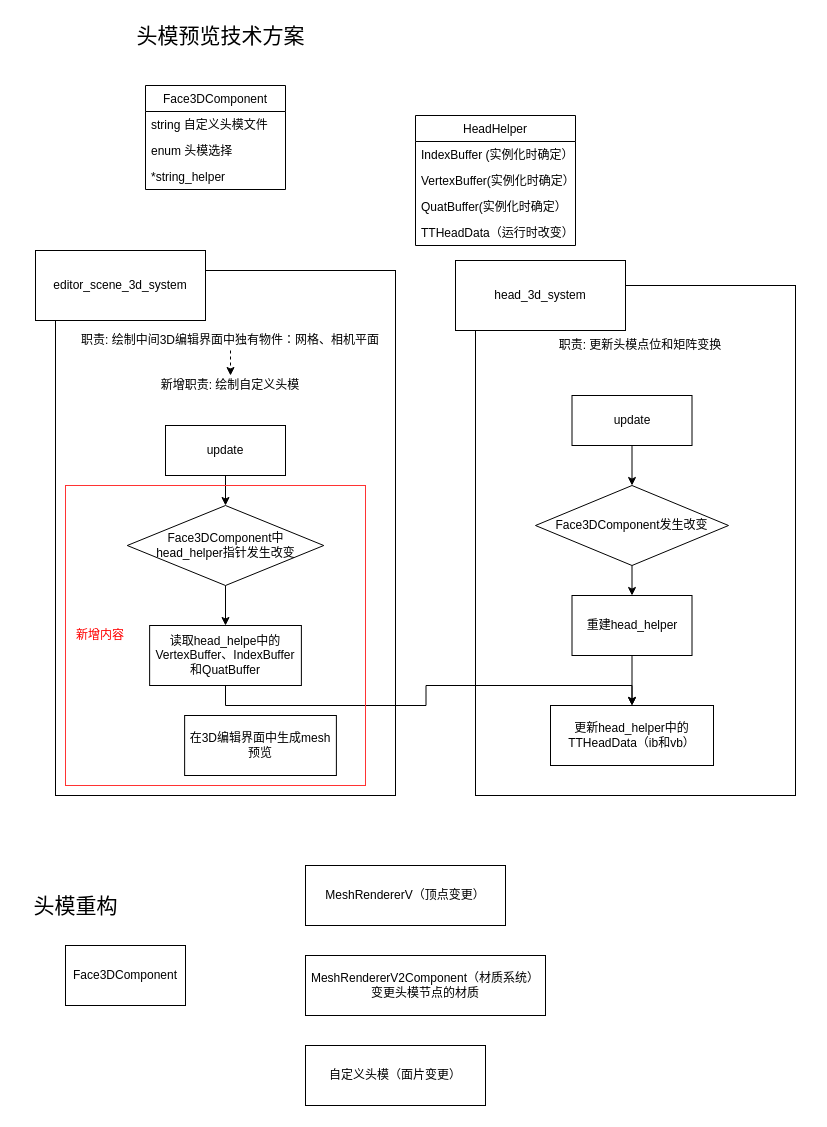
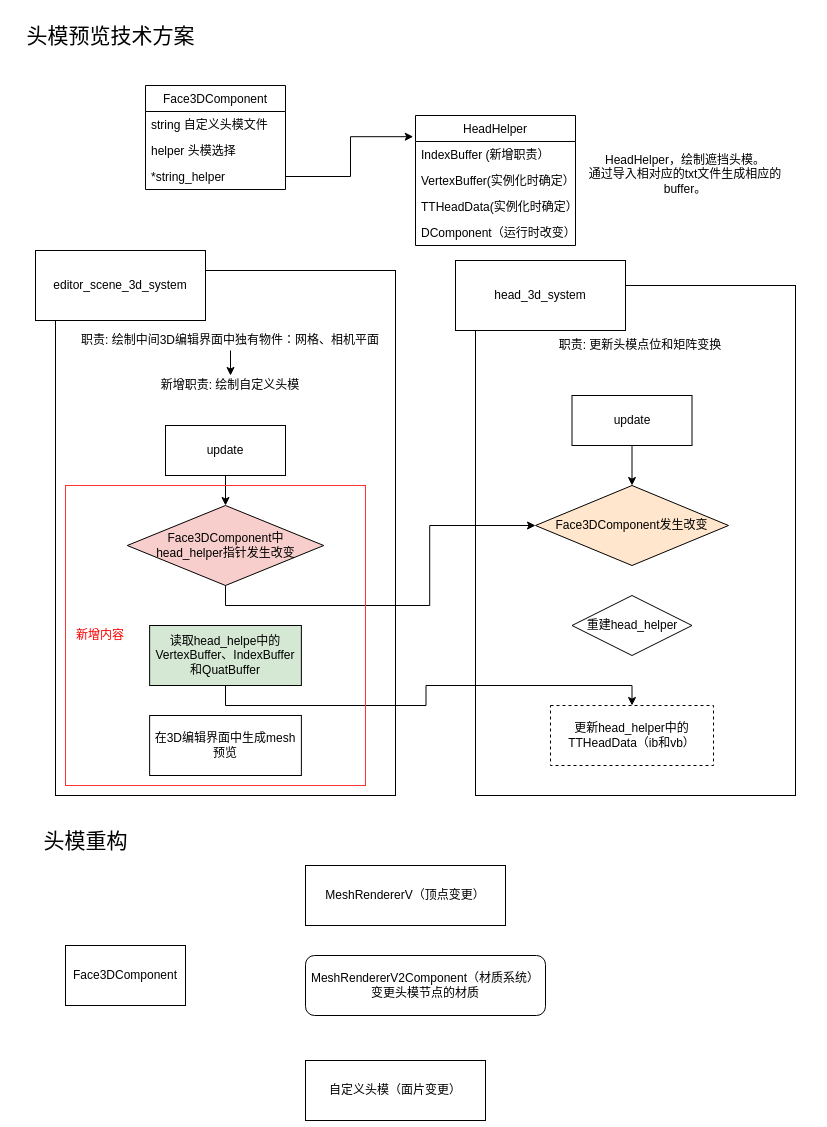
node "头模预览技术方案": moved (221, 36) -> (111, 36)
node "enum 头模选择": label "enum 头模选择" -> "helper 头模选择"
node "IndexBuffer (实例化时确定）": label "IndexBuffer (实例化时确定）" -> "IndexBuffer (新增职责）"
edge "*string_helper" -> "HeadHelper": added
node "HeadHelper，绘制遮挡头模。 通过导入相对应的txt文件生成相应的buffer。": added
node "QuatBuffer(实例化时确定）": label "QuatBuffer(实例化时确定）" -> "TTHeadData(实例化时确定）"
node "TTHeadData（运行时改变）": label "TTHeadData（运行时改变）" -> "DComponent（运行时改变）"
edge "职责: 绘制中间3D编辑界面中独有物件：网格、相机平面" -> "新增职责: 绘制自定义头模": style dashed -> solid
node "Face3DComponent发生改变": fillcolor #ffffff -> #ffe6cc
node "Face3DComponent中 head_helper指针发生改变": fillcolor #ffffff -> #f8cecc
edge "Face3DComponent发生改变" -> "重建head_helper": removed
edge "Face3DComponent中 head_helper指针发生改变" -> "读取head_helpe中的VertexBuffer、IndexBuffer和QuatBuffer": now "Face3DComponent中 head_helper指针发生改变" -> "Face3DComponent发生改变"
node "重建head_helper": shape rectangle -> diamond
node "读取head_helpe中的VertexBuffer、IndexBuffer和QuatBuffer": fillcolor #ffffff -> #d5e8d4
edge "重建head_helper" -> "更新head_helper中的 TTHeadData（ib和vb）": removed
node "更新head_helper中的 TTHeadData（ib和vb）": style solid -> dashed
node "在3D编辑界面中生成mesh预览": moved (261, 746) -> (226, 746)
node "头模重构": moved (76, 906) -> (86, 841)
node "MeshRendererV2Component（材质系统） 变更头模节点的材质": shape rectangle -> rounded rectangle
node "自定义头模（面片变更）": moved (396, 1076) -> (396, 1091)
